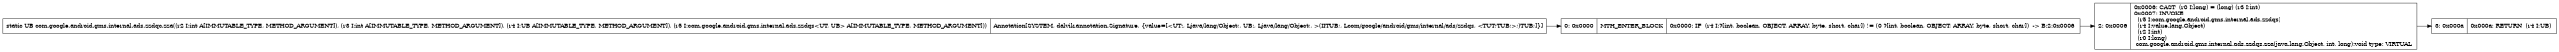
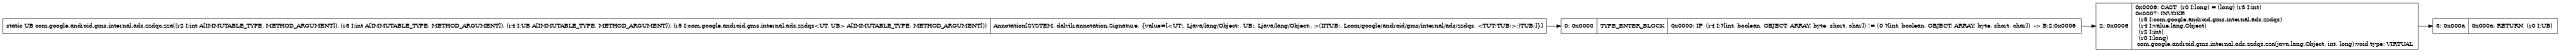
node "0: 0x0000": text "MTH_ENTER_BLOCK" -> "TYPE_ENTER_BLOCK"
node "3: 0x000a": text "0x000a: RETURN  (r4 I:UB)" -> "0x000a: RETURN  (r0 I:UB)"
